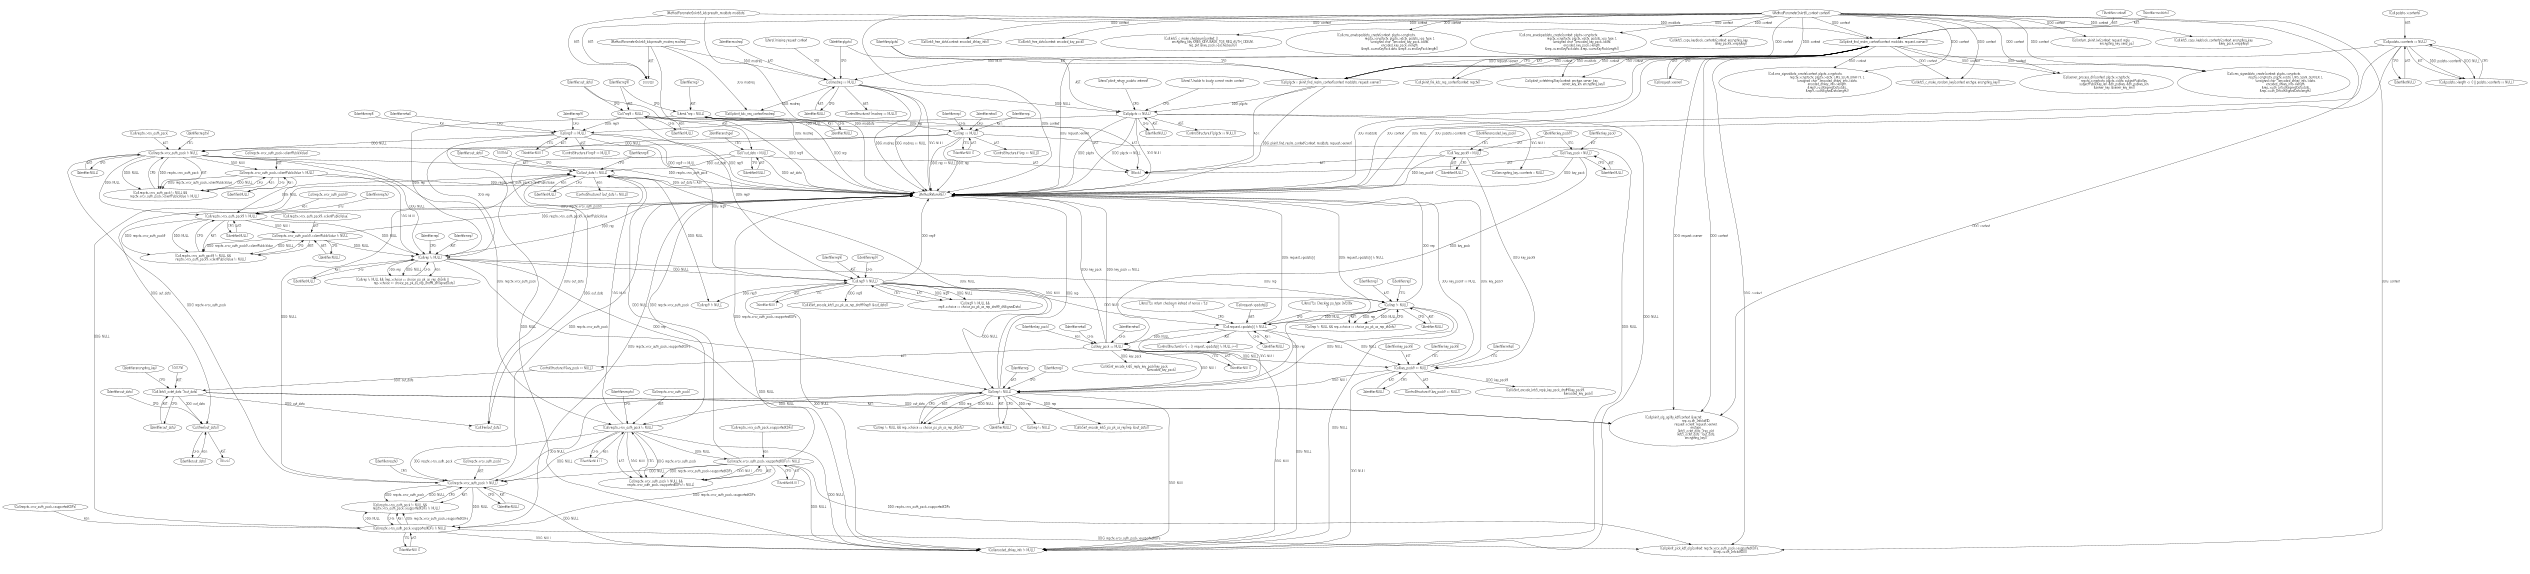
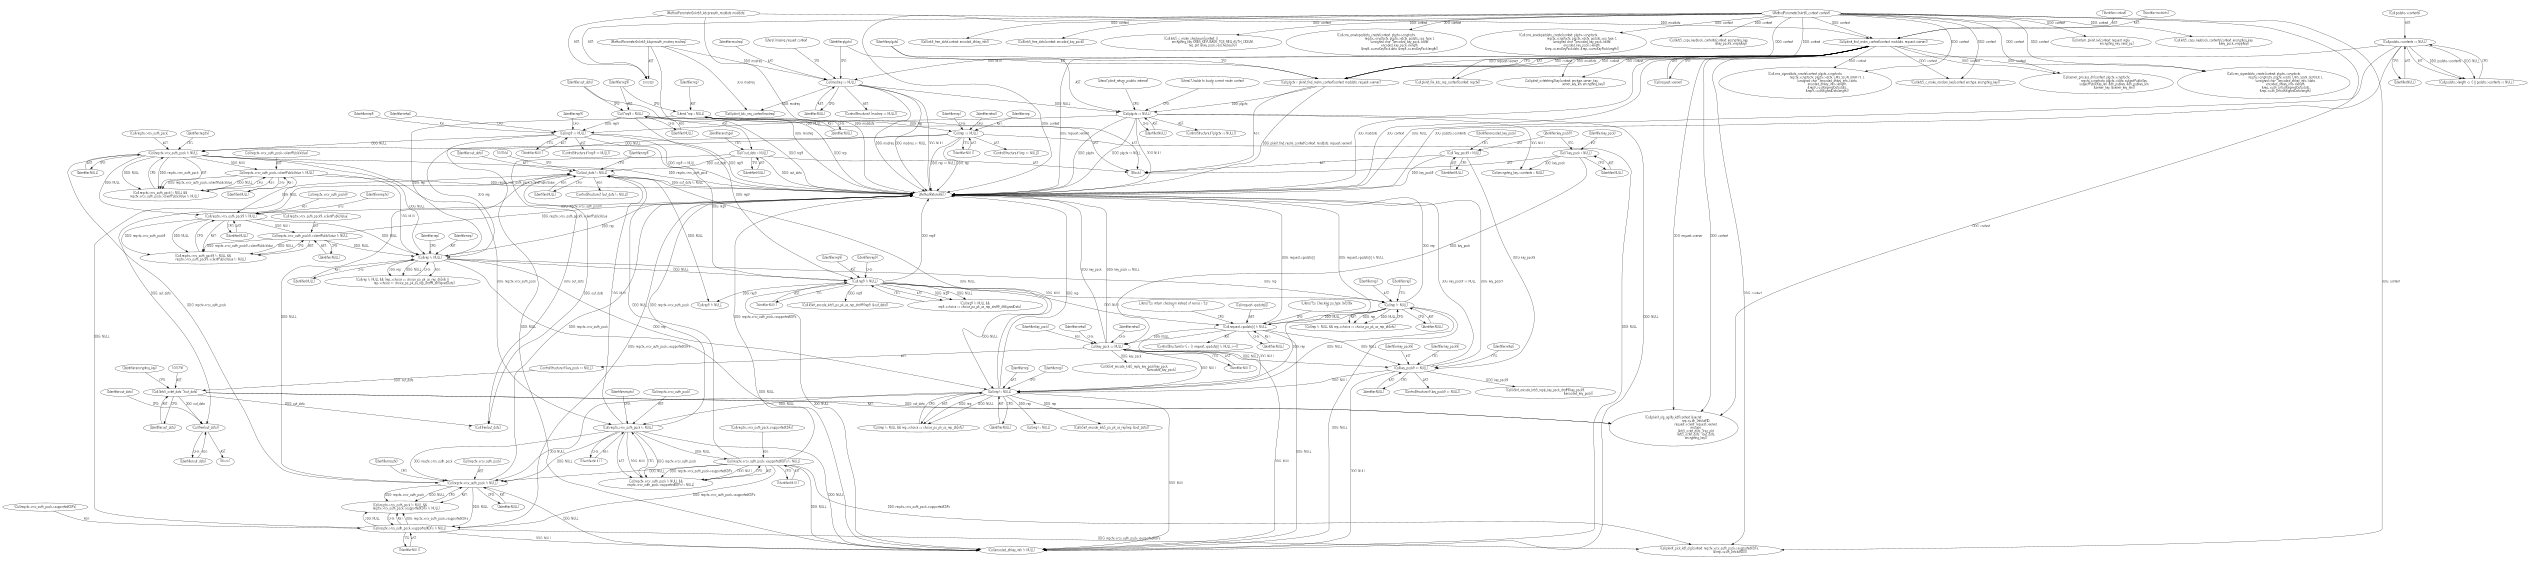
edge "(Call,out_data != NULL)" -> "(MethodReturn,RET)": label "DDG: out_data != AST" -> "DDG: out_data != NULL"
edge "(Call,*key_pack = NULL)" -> "(MethodReturn,RET)": now "(Call,*key_pack = NULL)" -> "(Call,encrypting_key->contents = NULL)"
